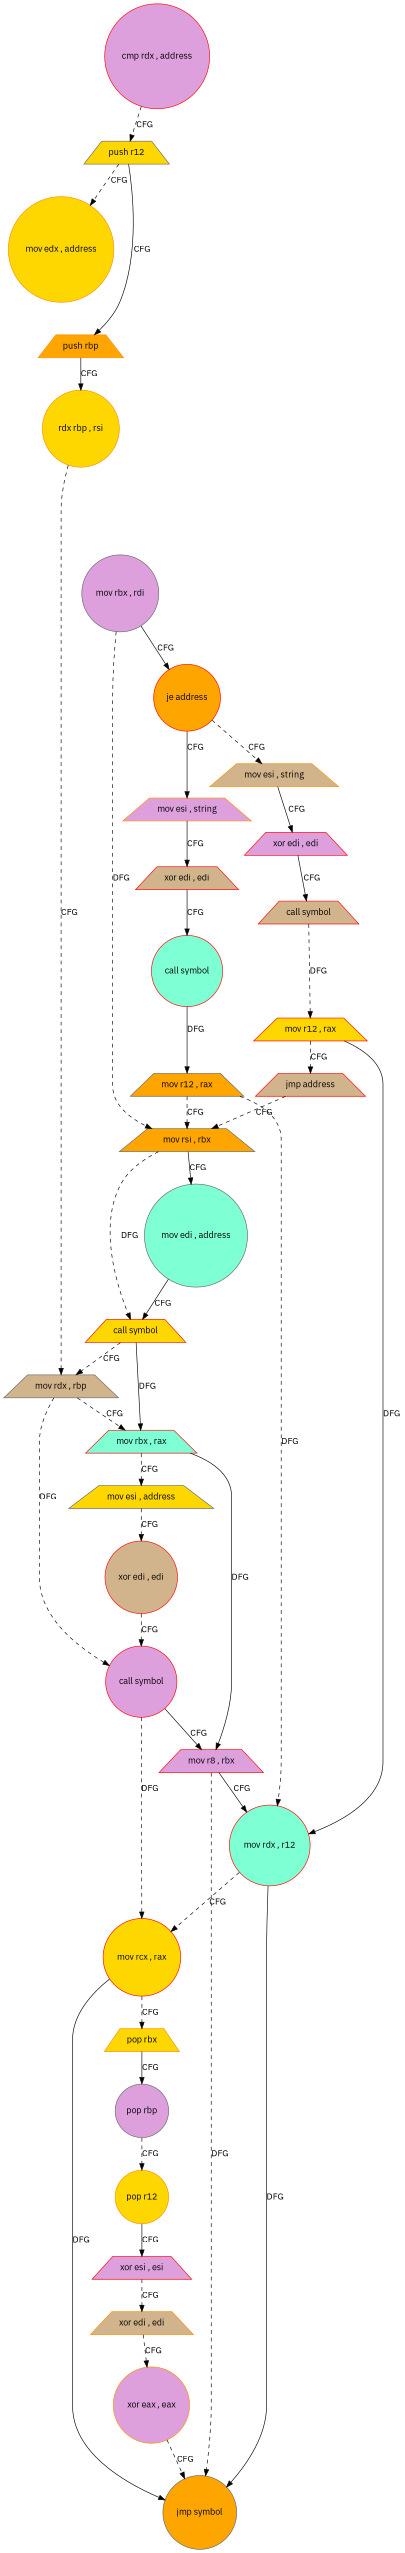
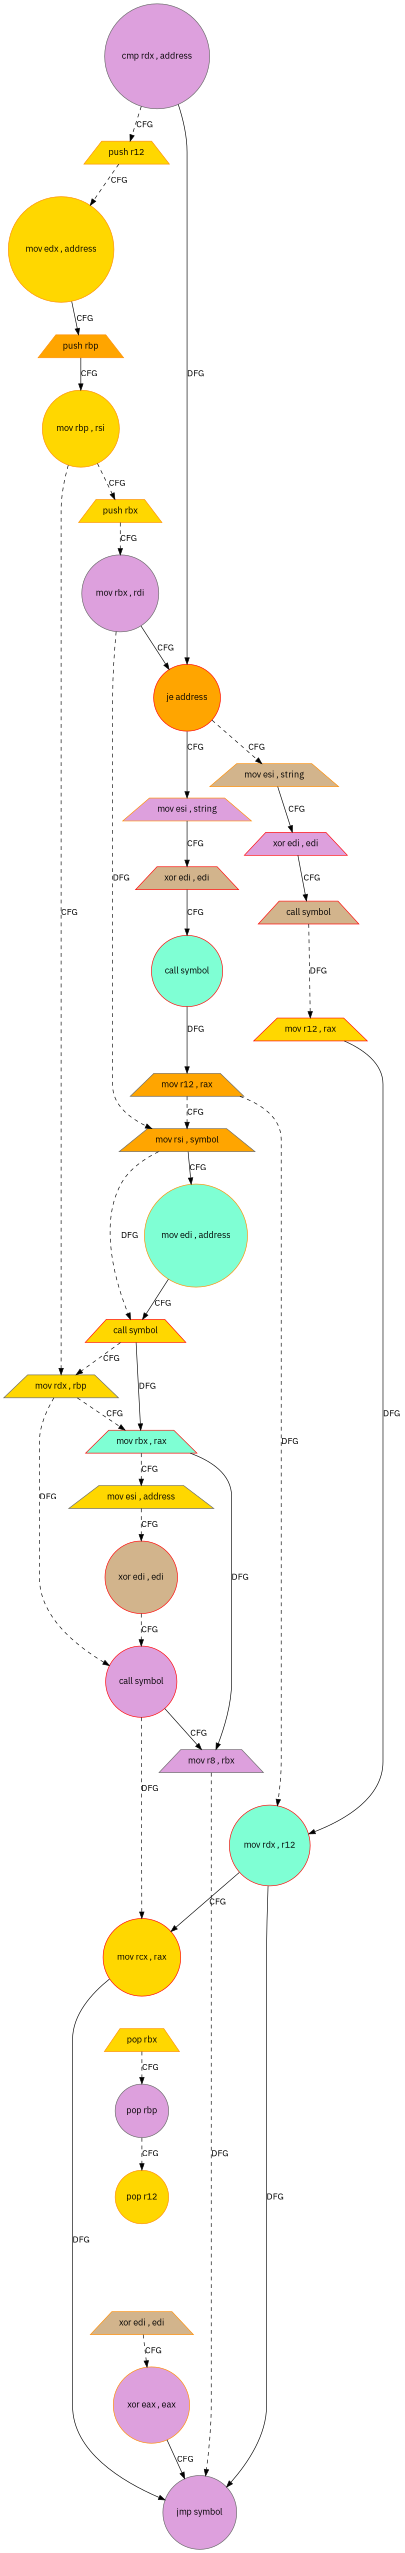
node "cmp rdx , address": color red -> gray40
node "push r12": color gray40 -> darkorange
edge "push r12" -> "push rbp": now "mov edx , address" -> "push rbp"
edge "cmp rdx , address" -> "je address": added, label "DFG"
node "rdx rbp , rsi": label "rdx rbp , rsi" -> "mov rbp , rsi"
node "push rbx": added
node "jmp address": removed
node "mov rsi , rbx": label "mov rsi , rbx" -> "mov rsi , symbol"
node "mov edi , address": color gray40 -> darkorange
node "mov rdx , rbp": fillcolor tan -> gold
node "mov r8 , rbx": color red -> gray40
edge "mov r8 , rbx" -> "mov rdx , r12": removed, label "CFG"
edge "mov rdx , r12" -> "mov rcx , rax": style dashed -> solid
edge "mov rcx , rax" -> "pop rbx": removed, label "CFG"
edge "pop rbx" -> "pop rbp": style solid -> dashed
node "xor esi , esi": removed
edge "xor eax , eax" -> "jmp symbol": style dashed -> solid
node "jmp symbol": fillcolor orange -> plum
